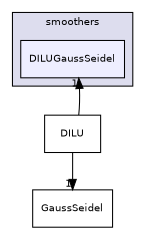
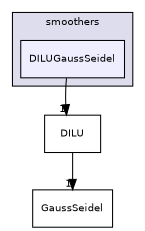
edge "DILU" -> "DILUGaussSeidel": reversed
